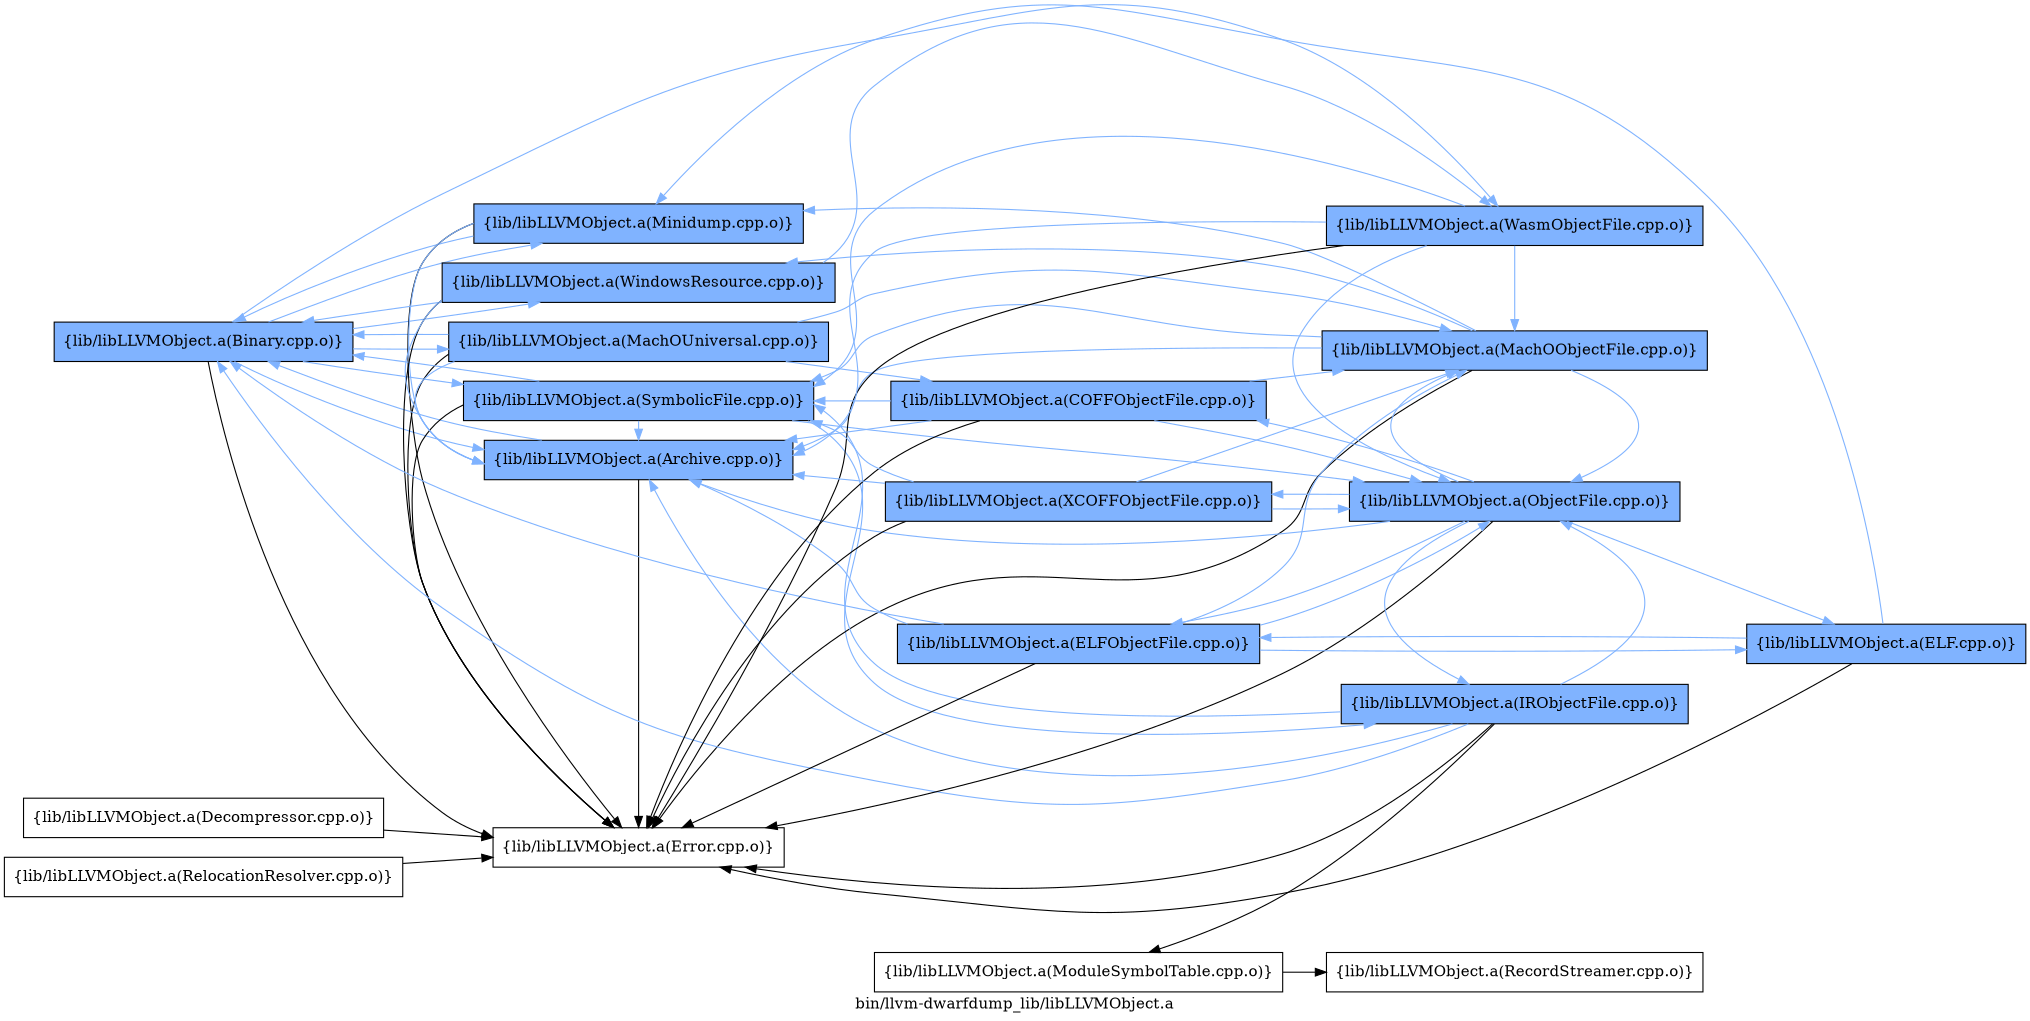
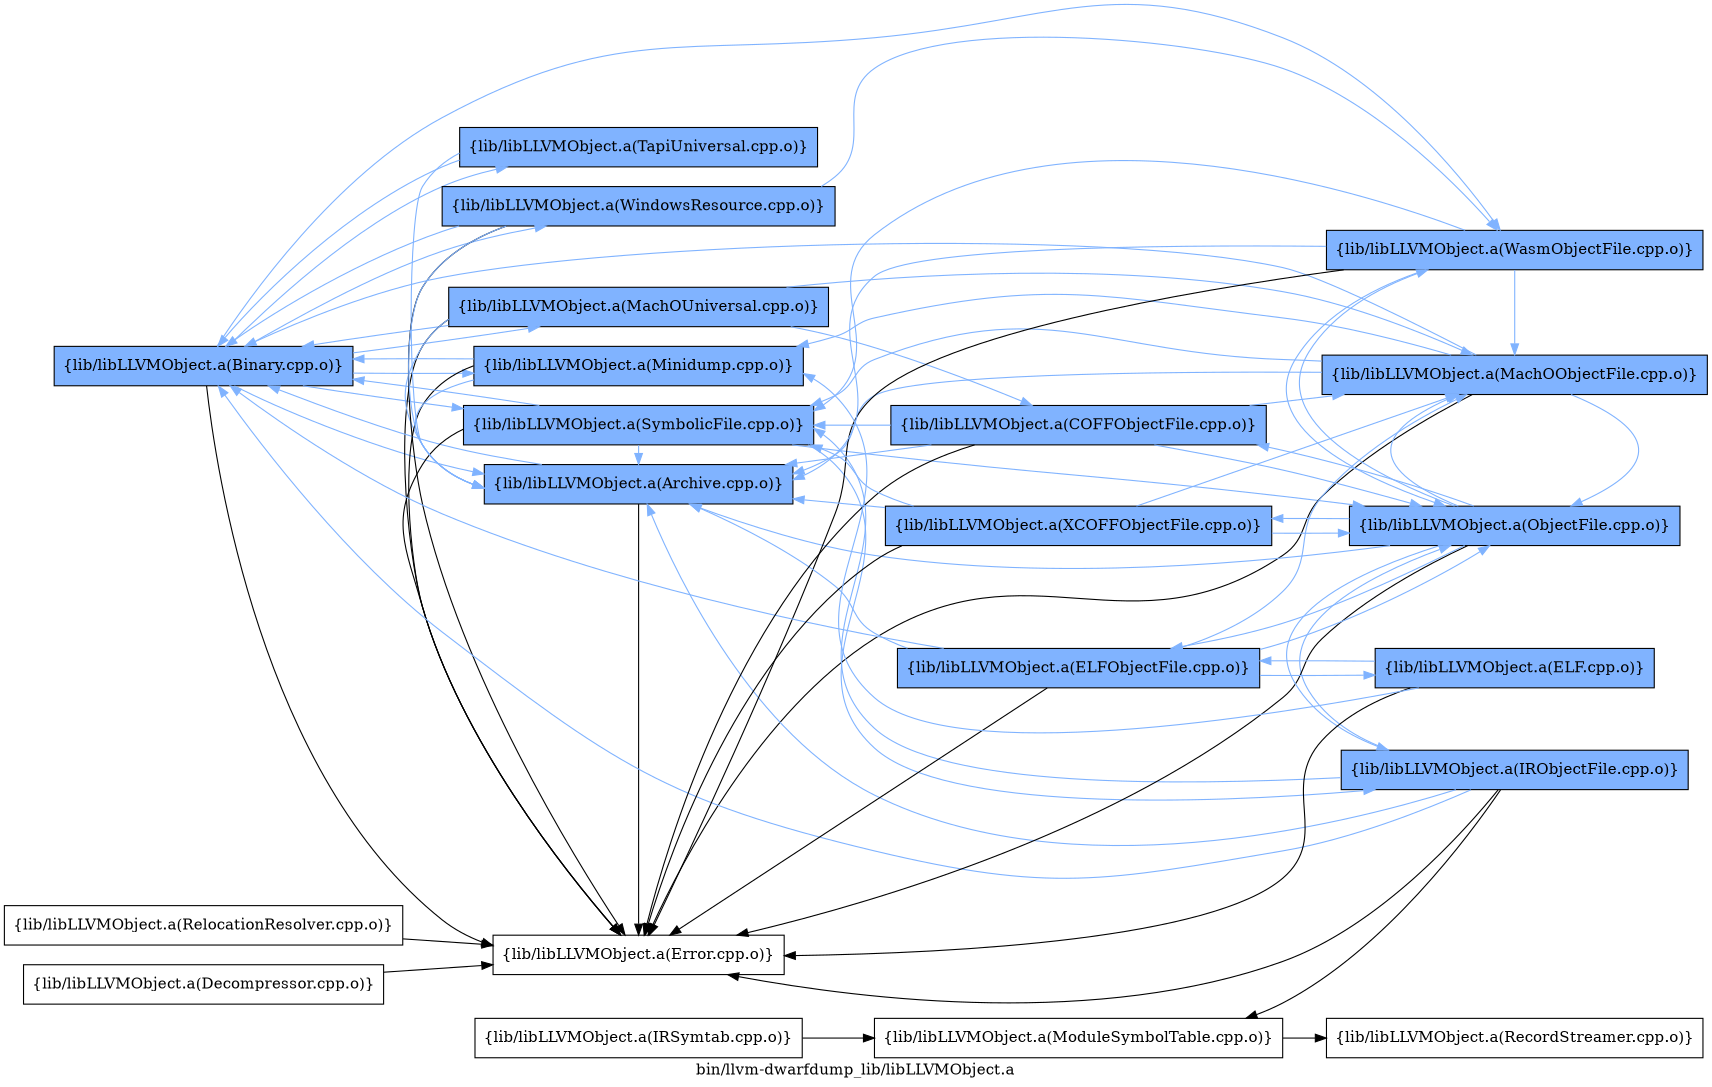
node "{lib/libLLVMObject.a(TapiUniversal.cpp.o)}": added
edge "{lib/libLLVMObject.a(MachOObjectFile.cpp.o)}" -> "{lib/libLLVMObject.a(WindowsResource.cpp.o)}": now "{lib/libLLVMObject.a(MachOObjectFile.cpp.o)}" -> "{lib/libLLVMObject.a(Binary.cpp.o)}"
edge "{lib/libLLVMObject.a(ObjectFile.cpp.o)}" -> "{lib/libLLVMObject.a(ELF.cpp.o)}": now "{lib/libLLVMObject.a(ObjectFile.cpp.o)}" -> "{lib/libLLVMObject.a(WasmObjectFile.cpp.o)}"
node "{lib/libLLVMObject.a(IRSymtab.cpp.o)}": added
